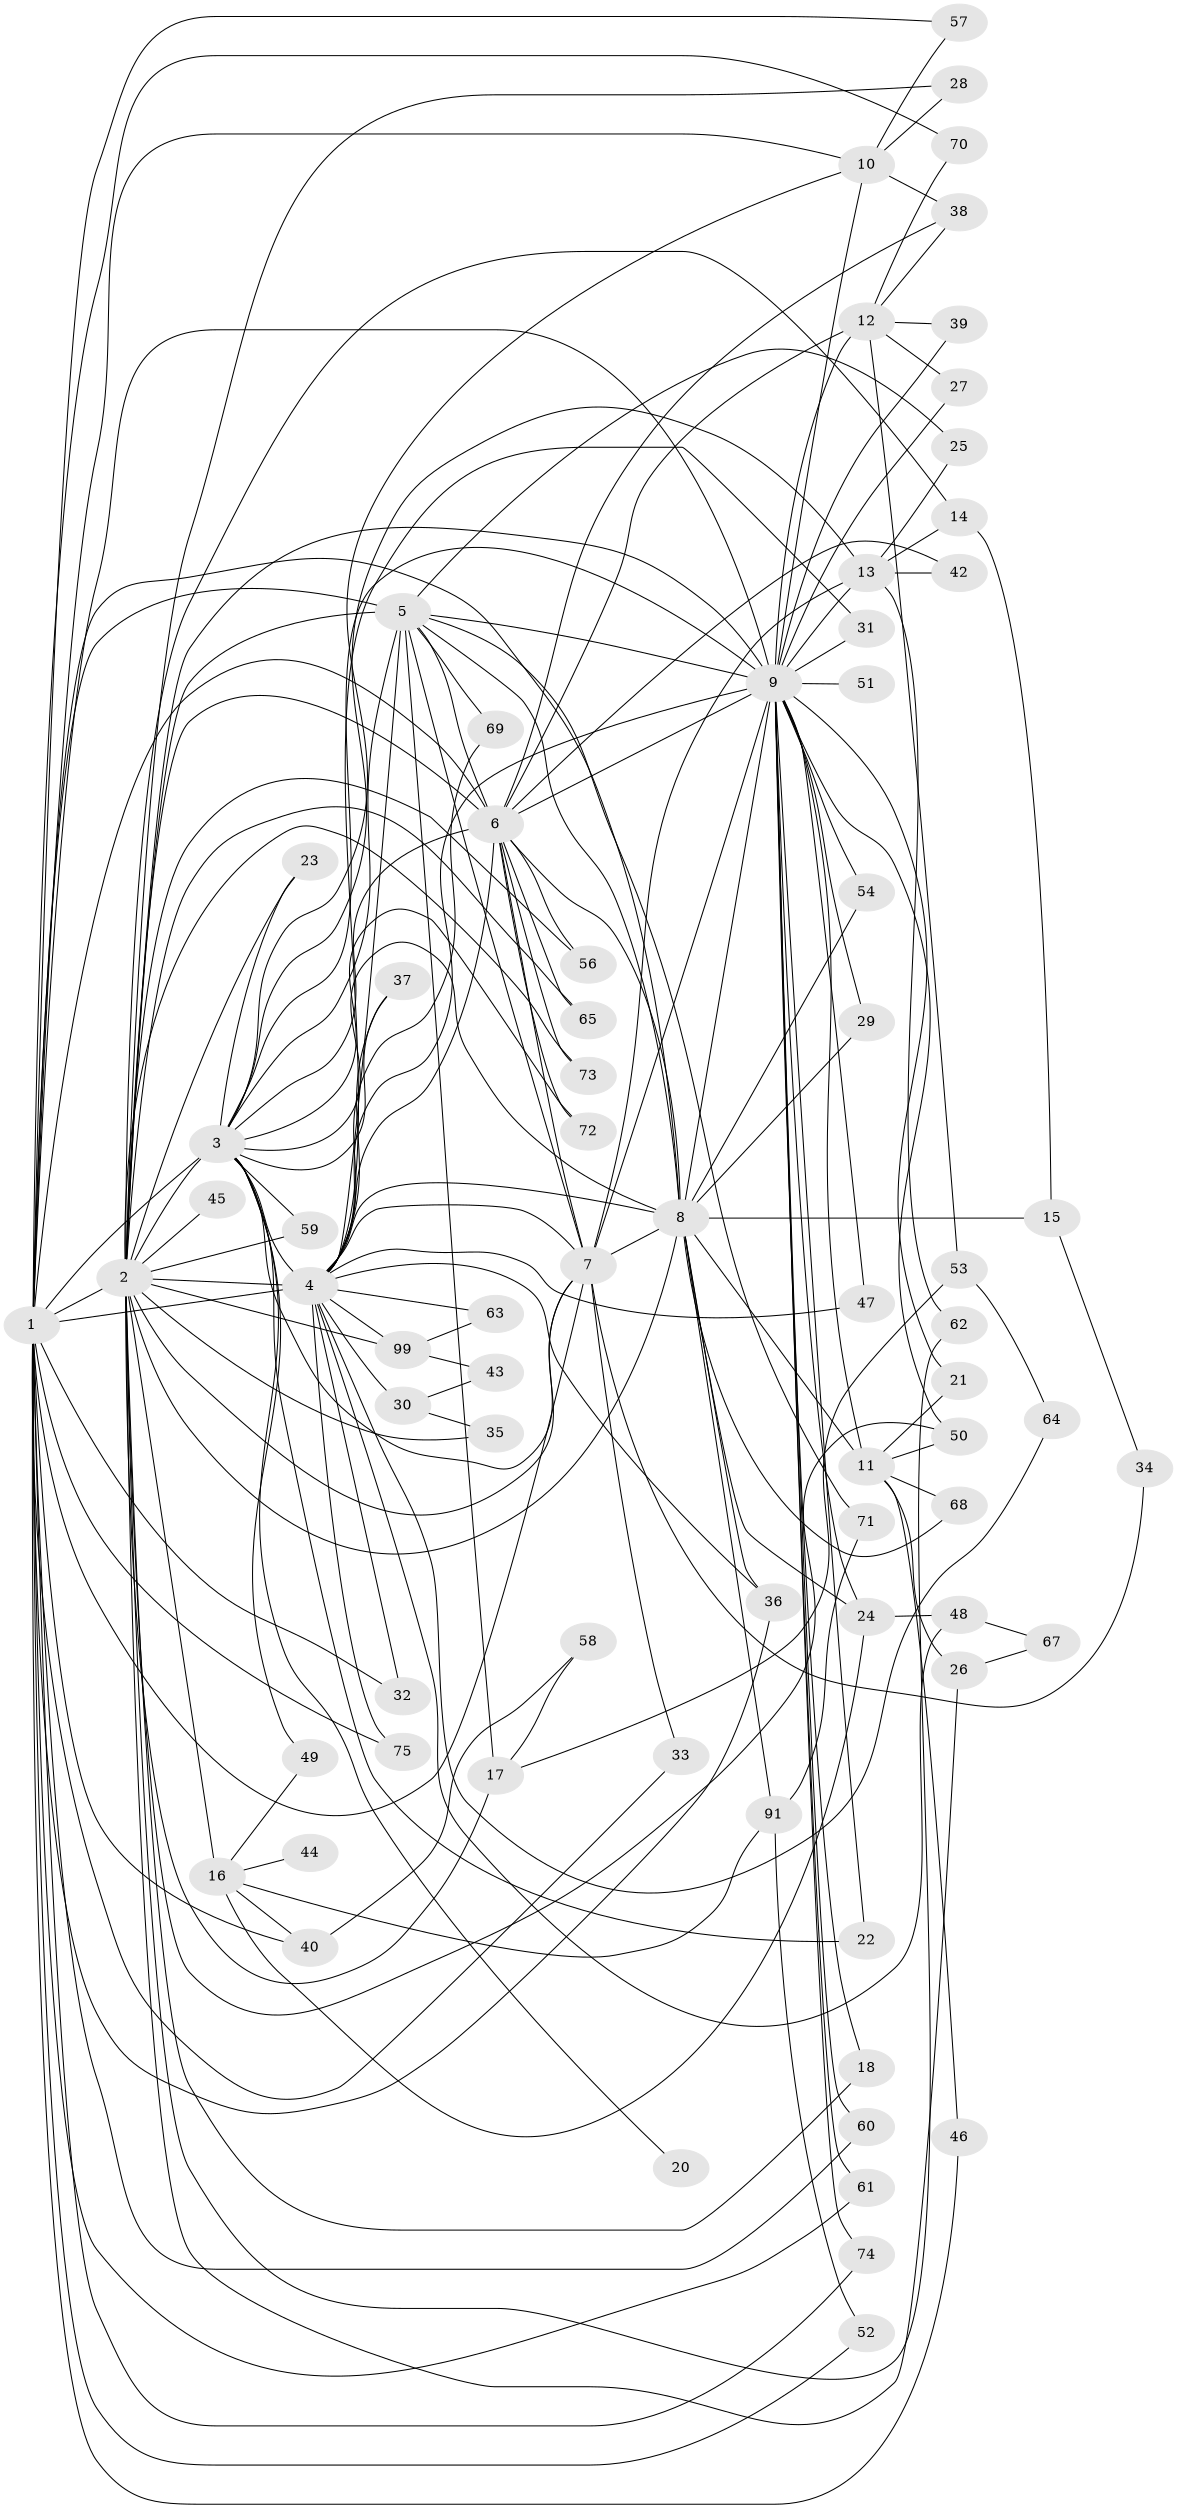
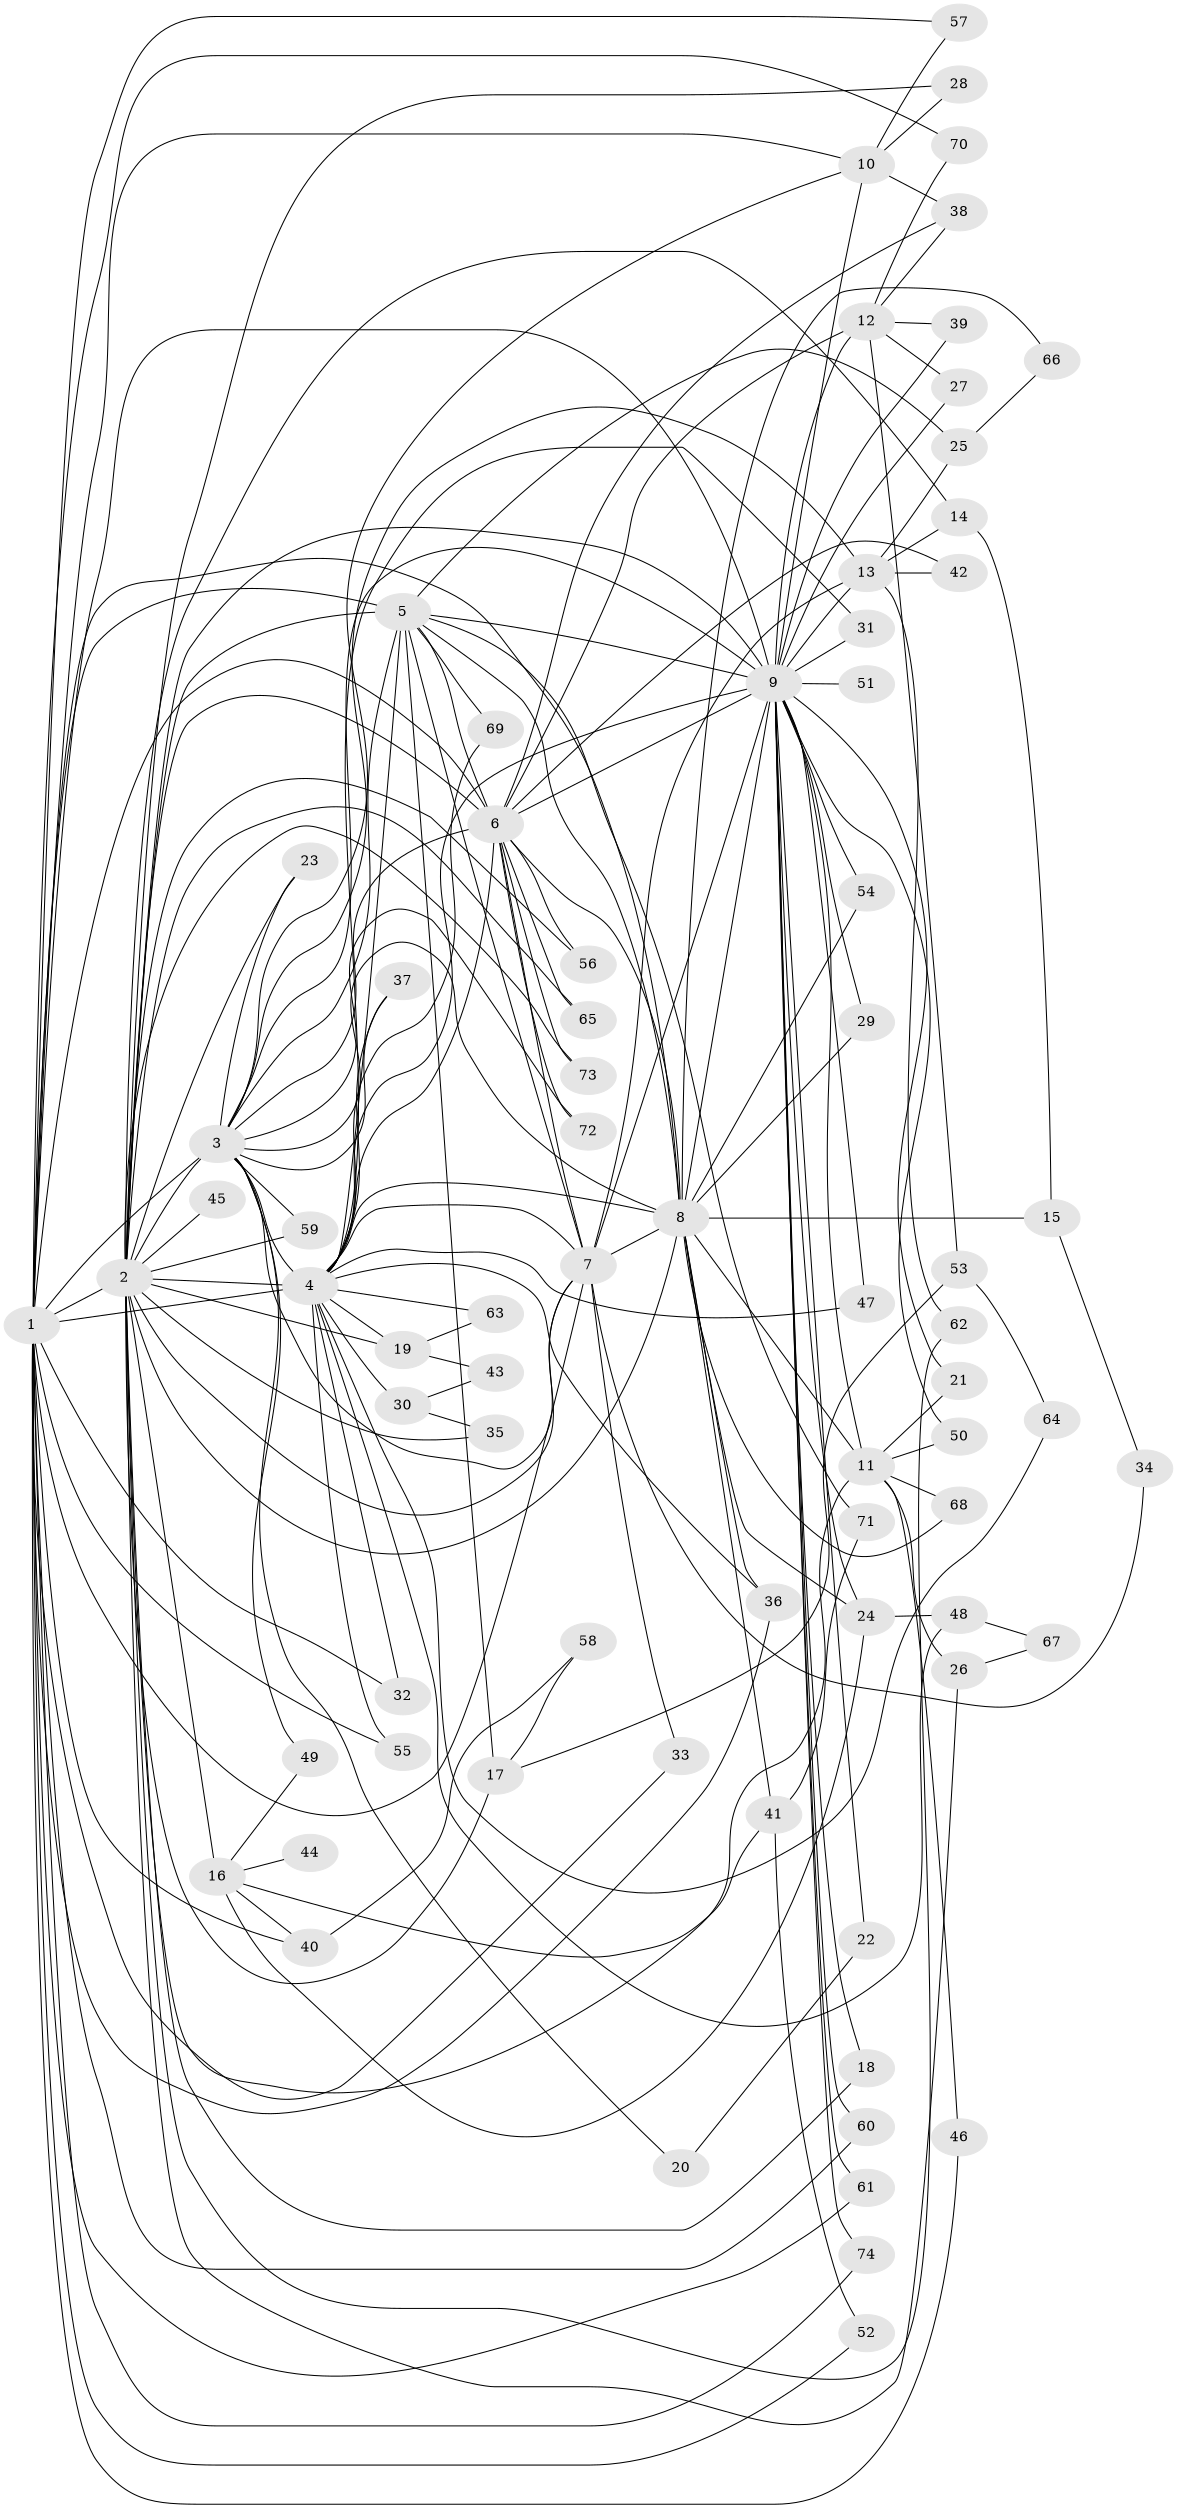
node "66": added
node "99": label "99" -> "19"
edge "3" -- "22": now "20" -- "22"
node "75": label "75" -> "55"
node "91": label "91" -> "41"
edge "2" -- "50": now "2" -- "11"
